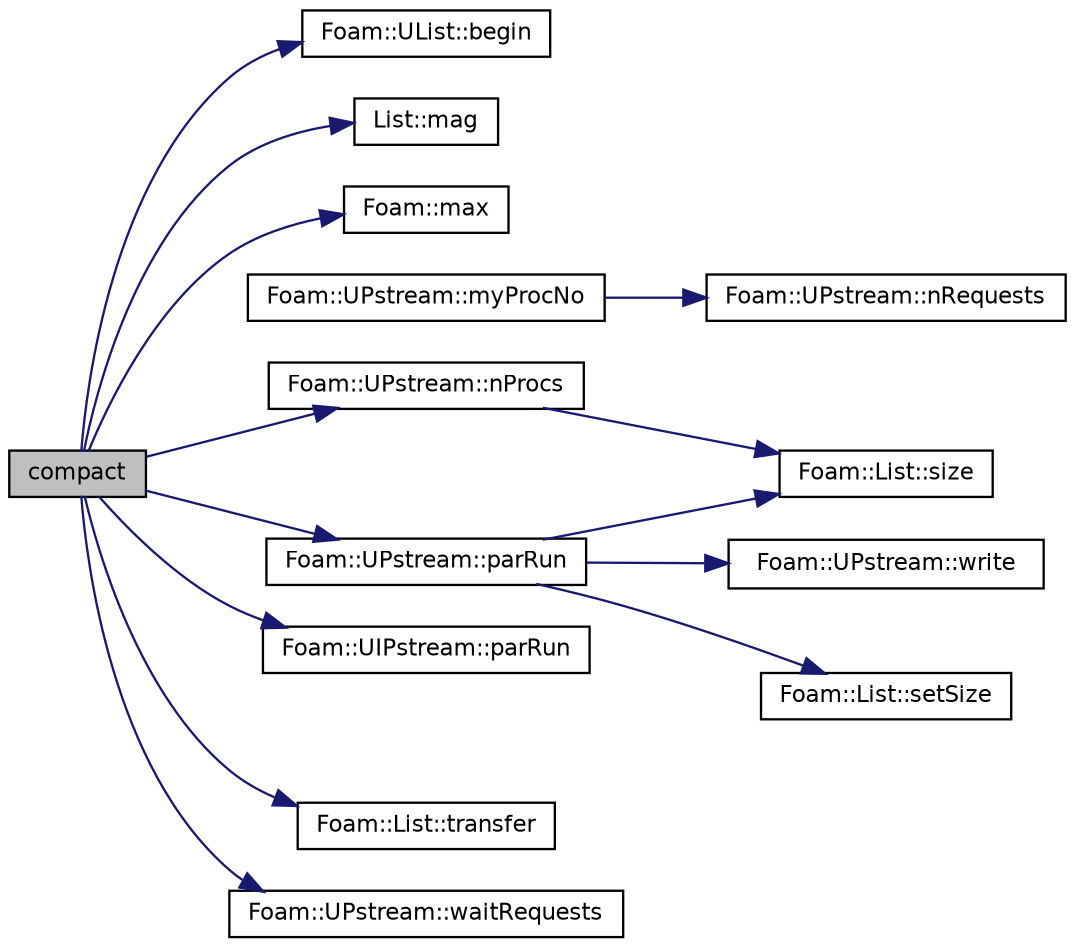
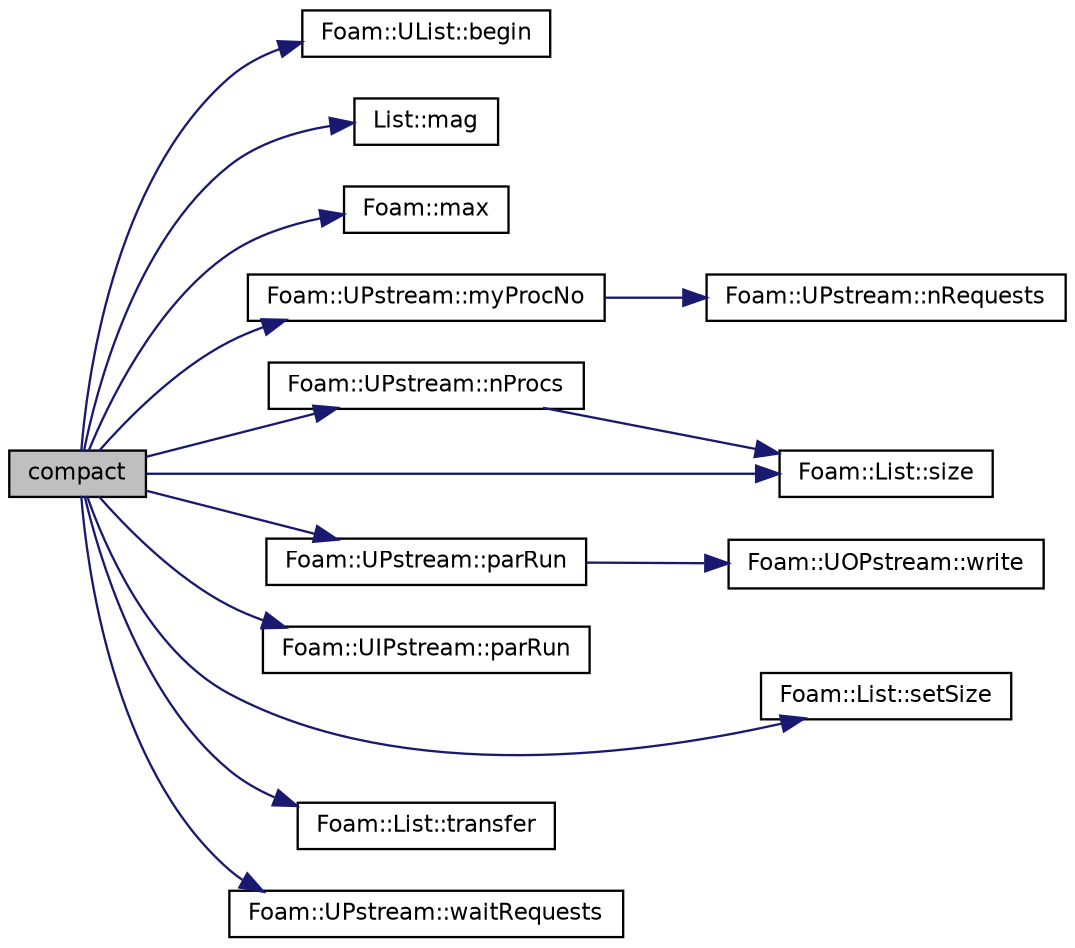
edge "compact" -> "Foam::UPstream::myProcNo": added
edge "Foam::UPstream::parRun" -> "Foam::List::size": now "compact" -> "Foam::List::size"
node "Foam::UPstream::write": label "Foam::UPstream::write" -> "Foam::UOPstream::write"
edge "Foam::UPstream::parRun" -> "Foam::List::setSize": now "compact" -> "Foam::List::setSize"
